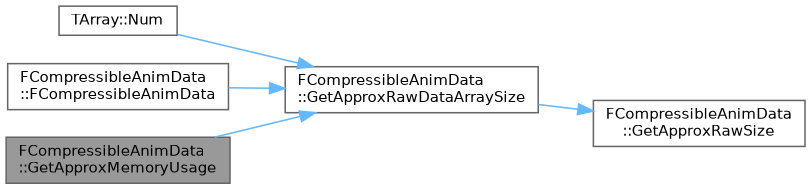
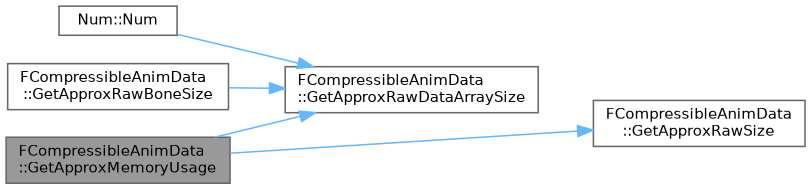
node "TArray::Num": label "TArray::Num" -> "Num::Num"
node "FCompressibleAnimData ::FCompressibleAnimData": label "FCompressibleAnimData ::FCompressibleAnimData" -> "FCompressibleAnimData ::GetApproxRawBoneSize"
edge "FCompressibleAnimData ::GetApproxRawDataArraySize" -> "FCompressibleAnimData ::GetApproxRawSize": now "FCompressibleAnimData ::GetApproxMemoryUsage" -> "FCompressibleAnimData ::GetApproxRawSize"
